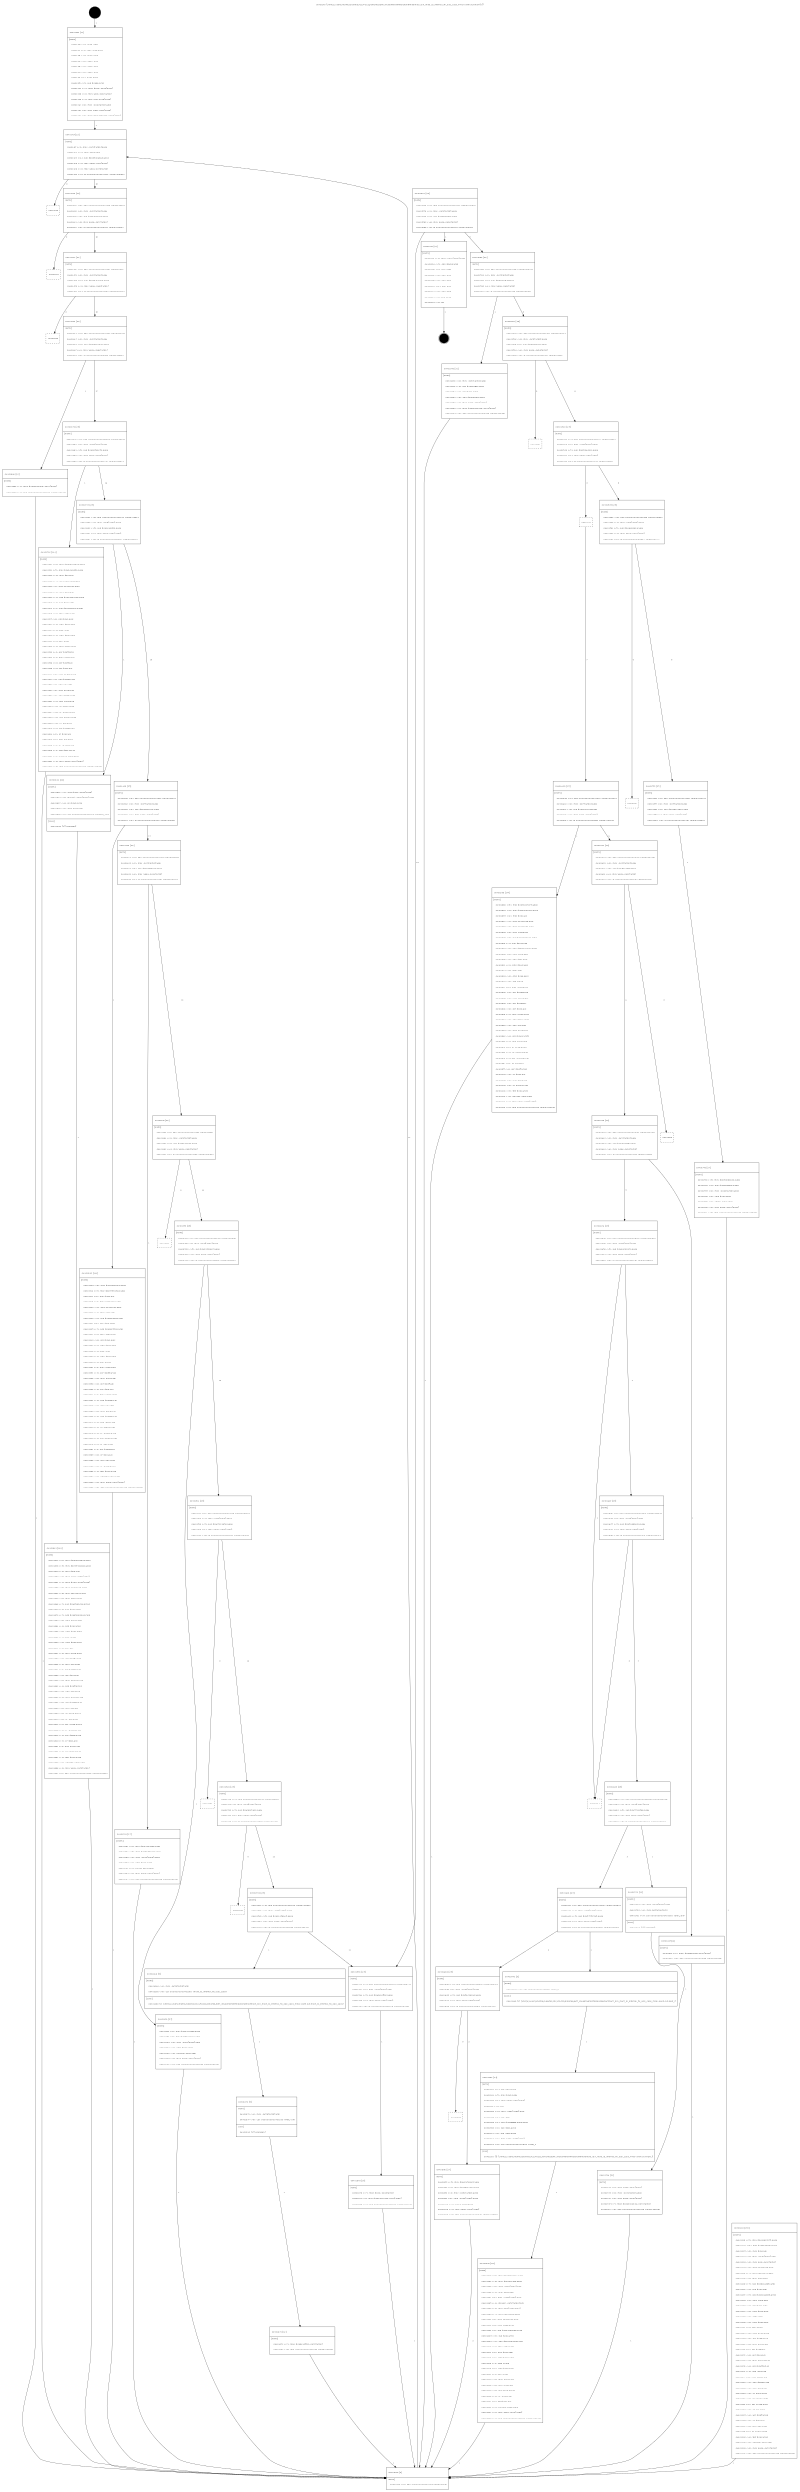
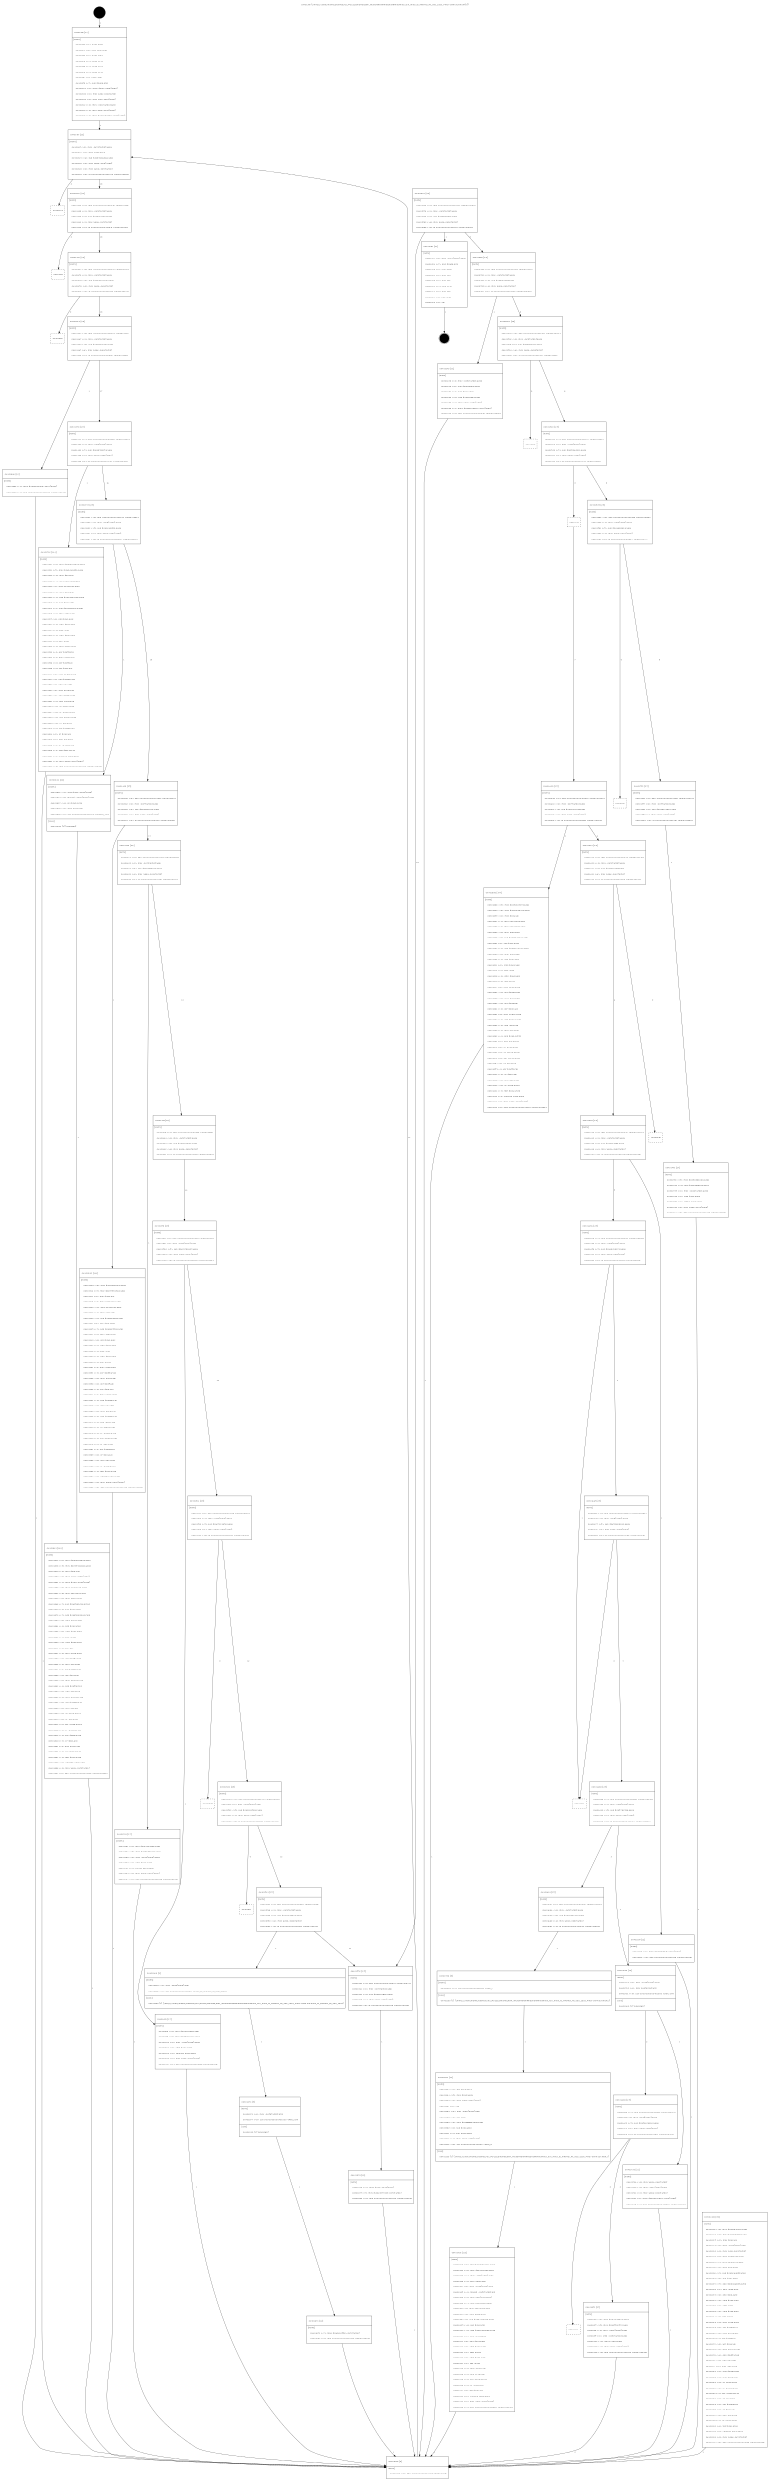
node "0x401a88": removed
edge "0x4016a1 [25]" -> "0x4016ba [25]": now "0x401729 [13]" -> "0x4016ba [25]"
